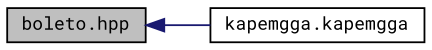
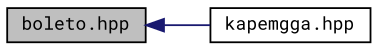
node "kapemgga.kapemgga": label "kapemgga.kapemgga" -> "kapemgga.hpp"
